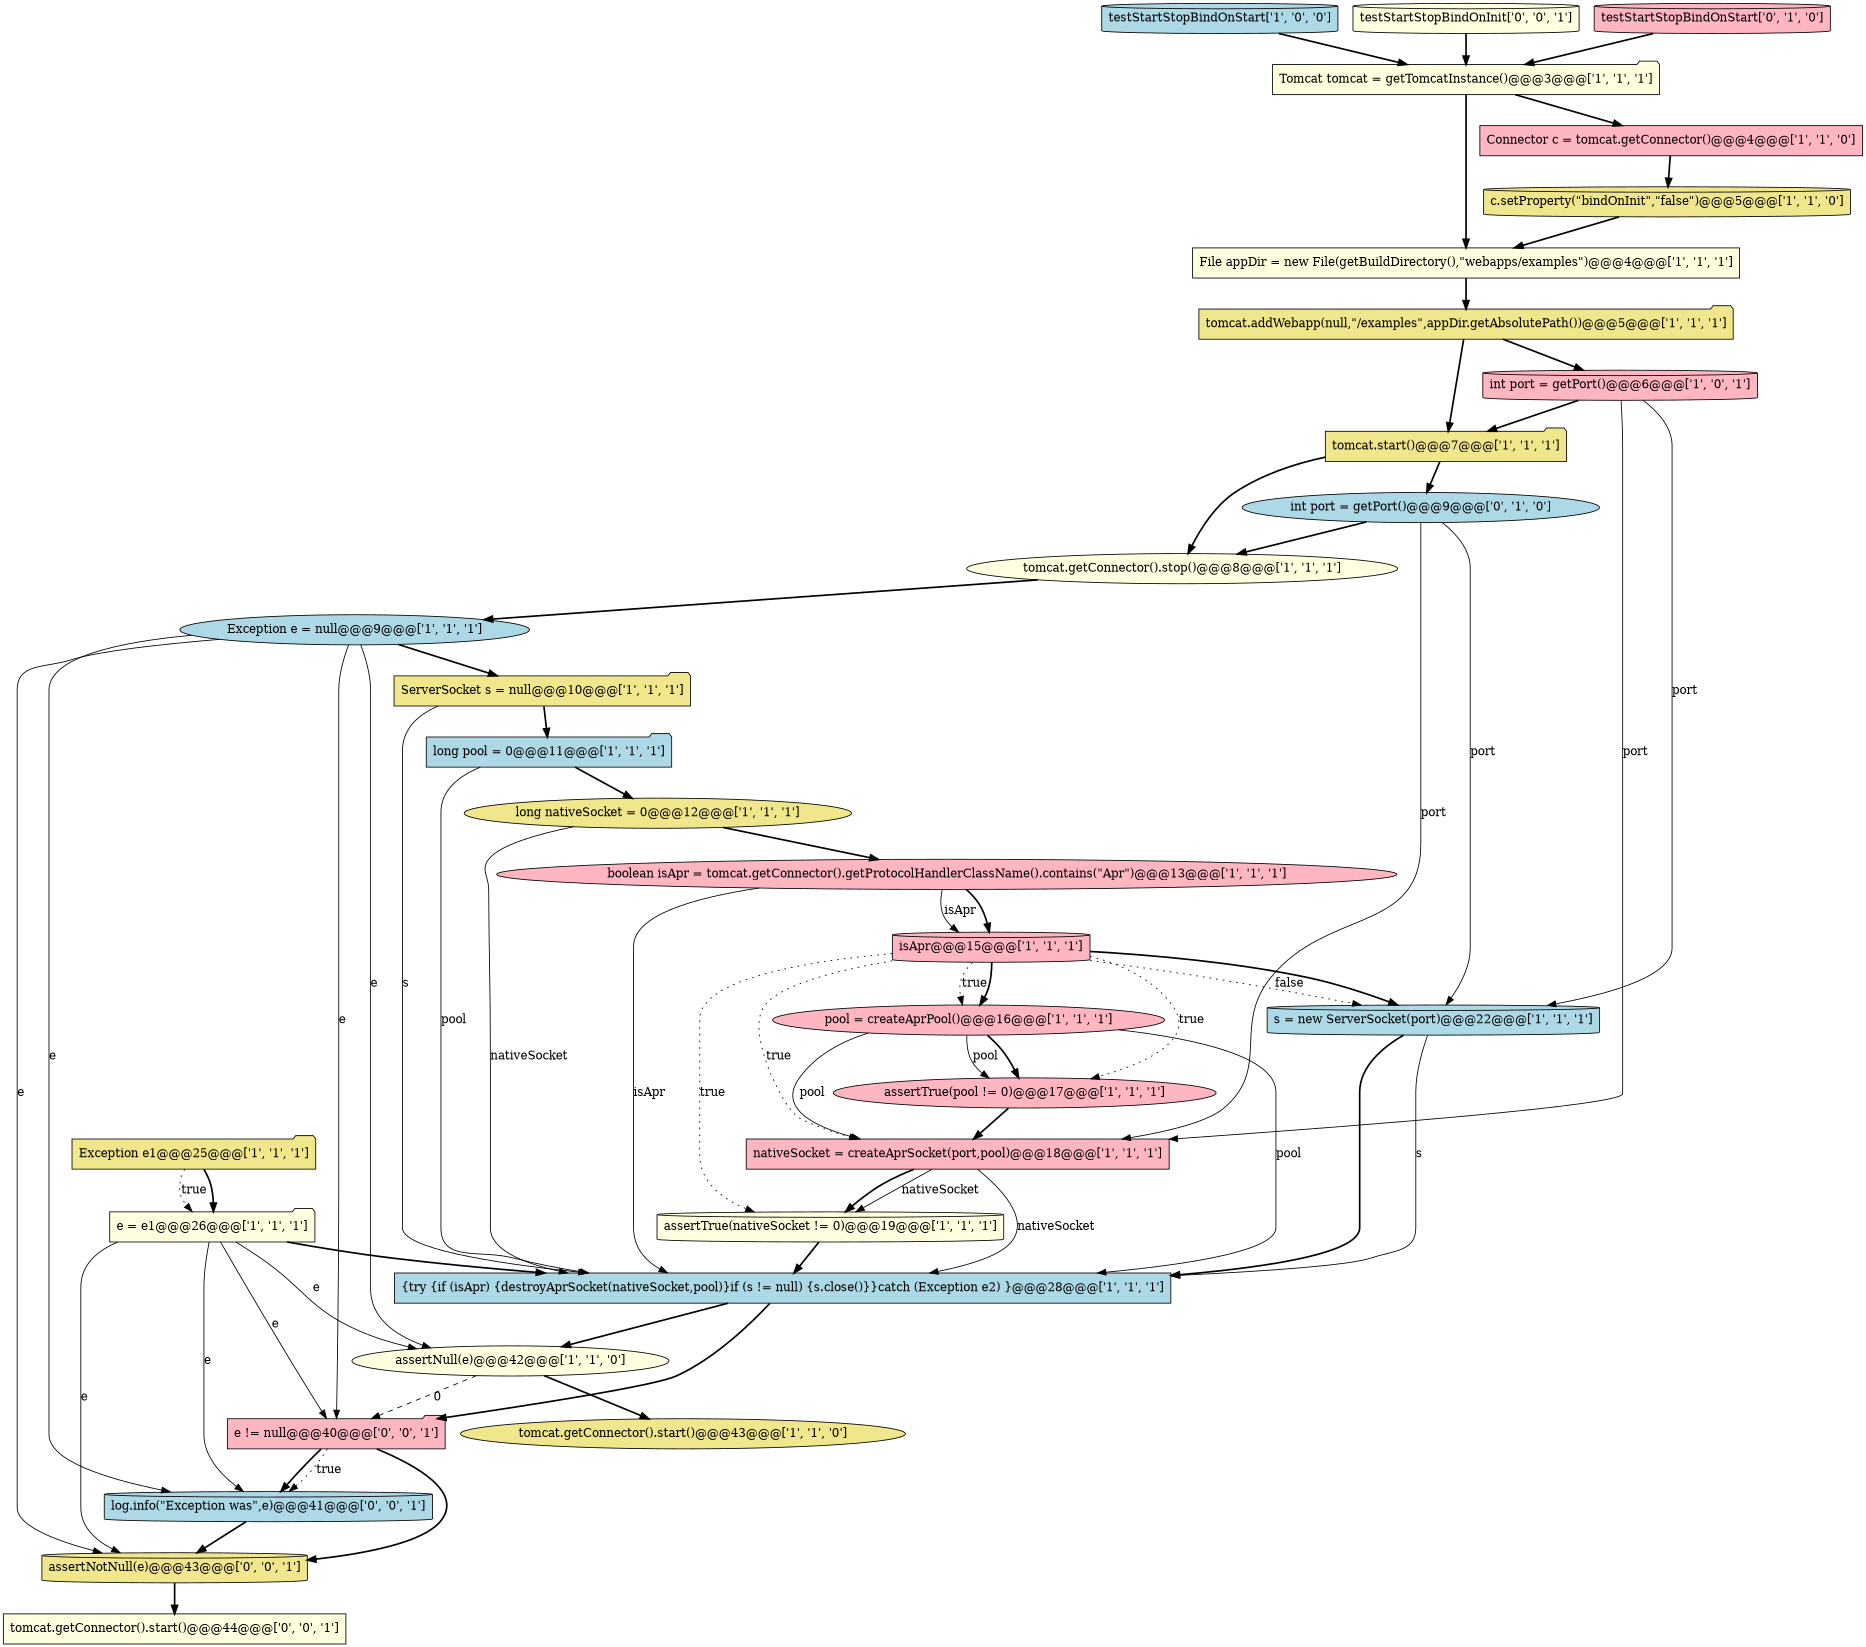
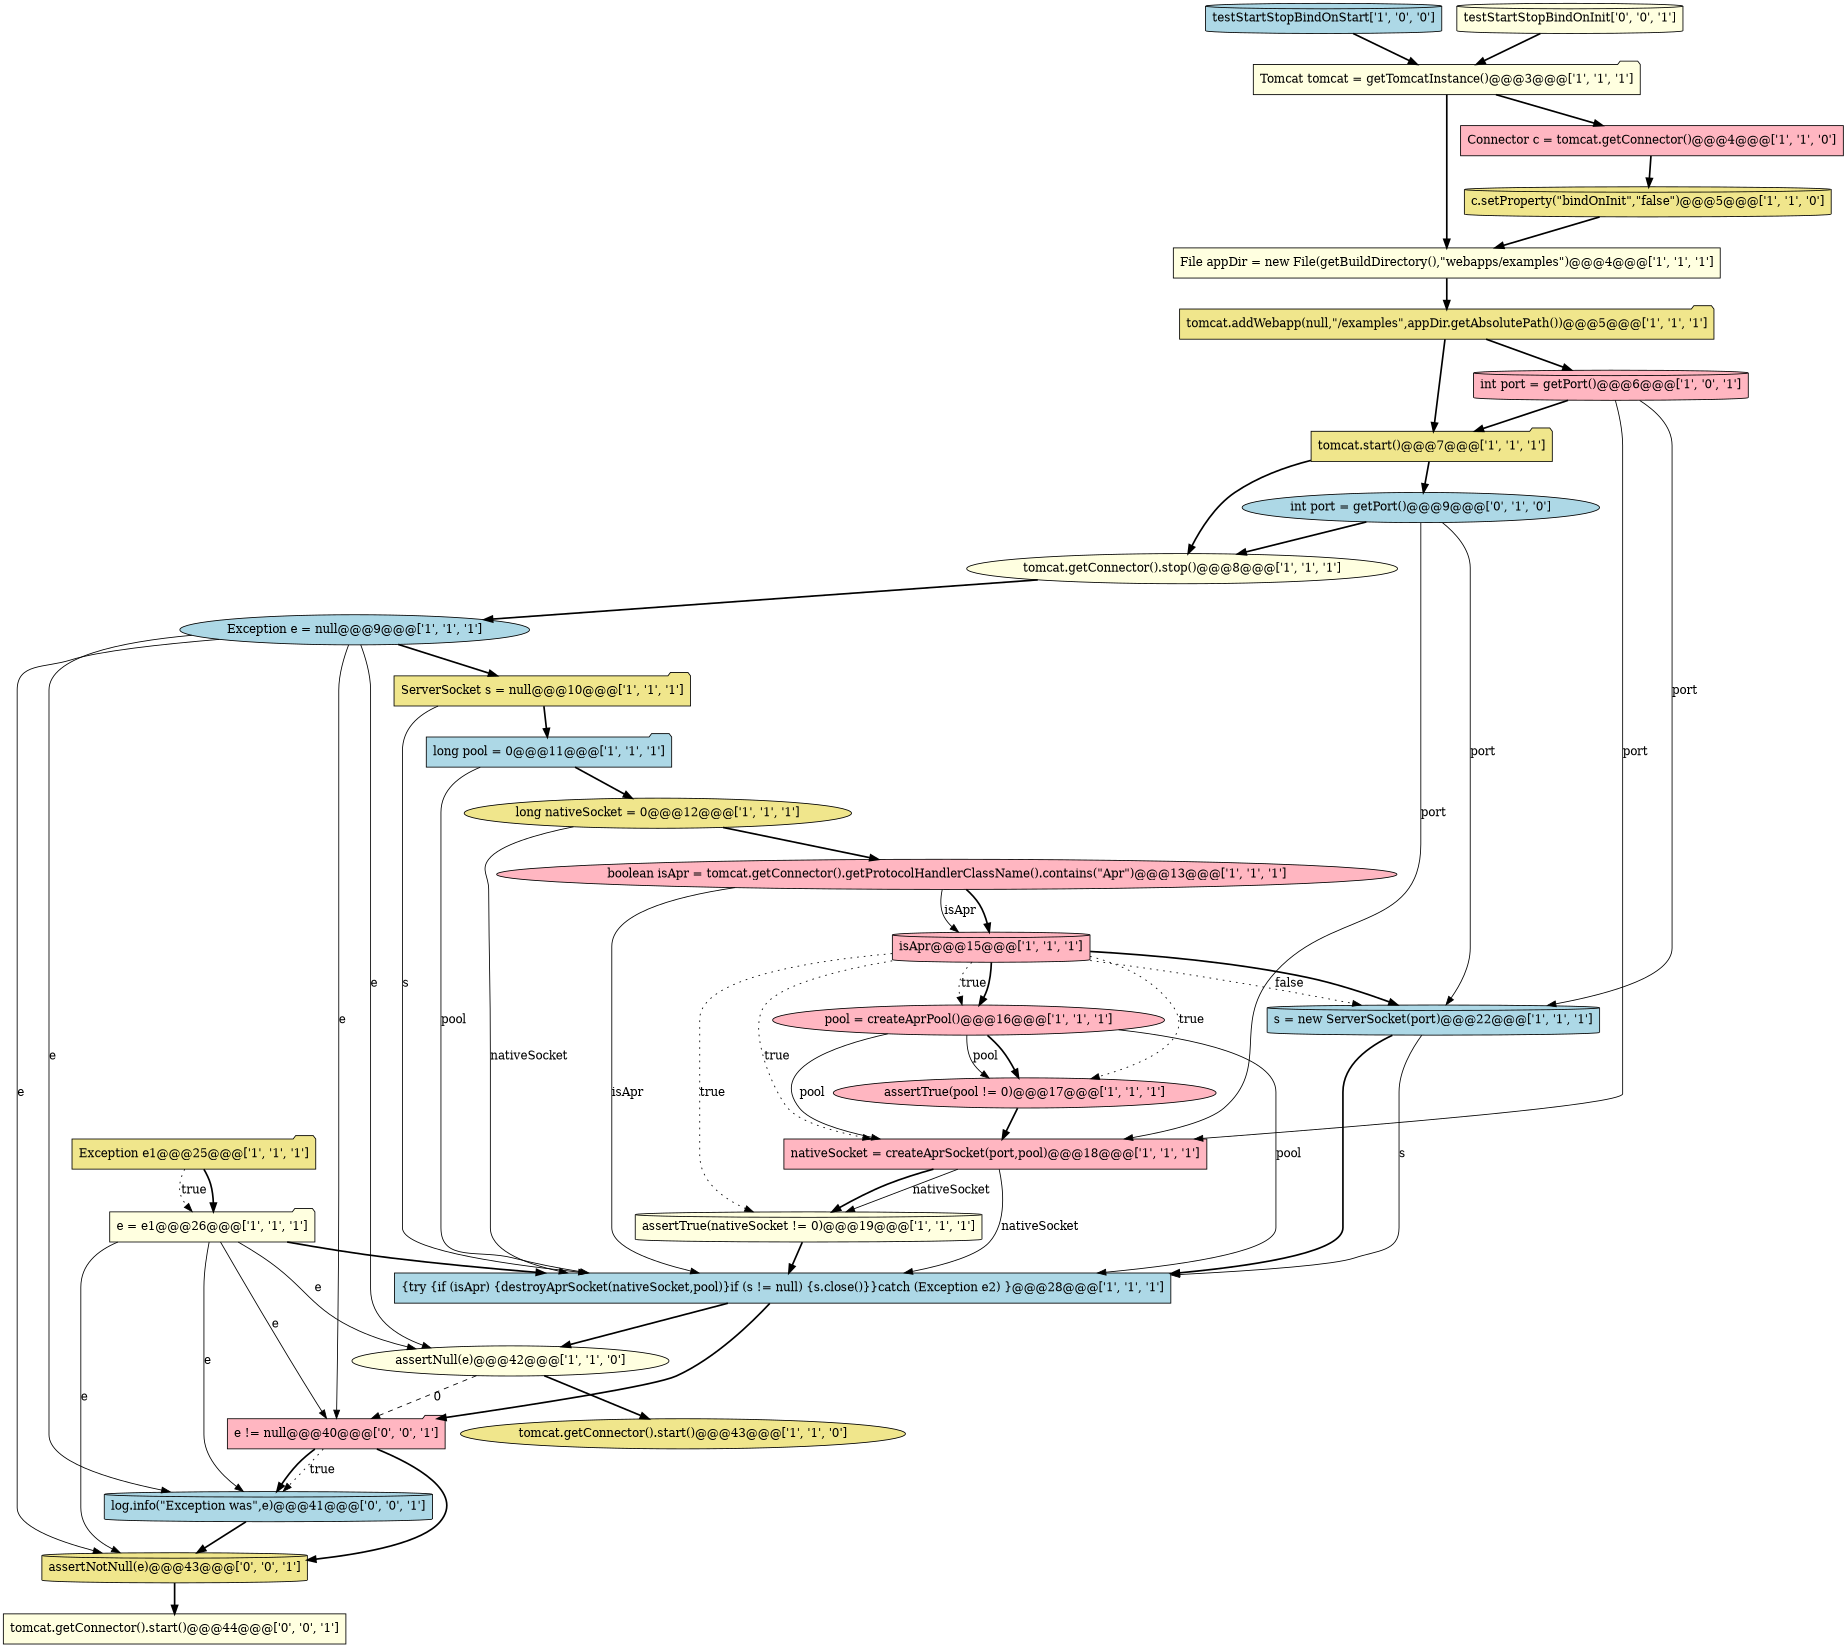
node "testStartStopBindOnStart['0', '1', '0']": removed
